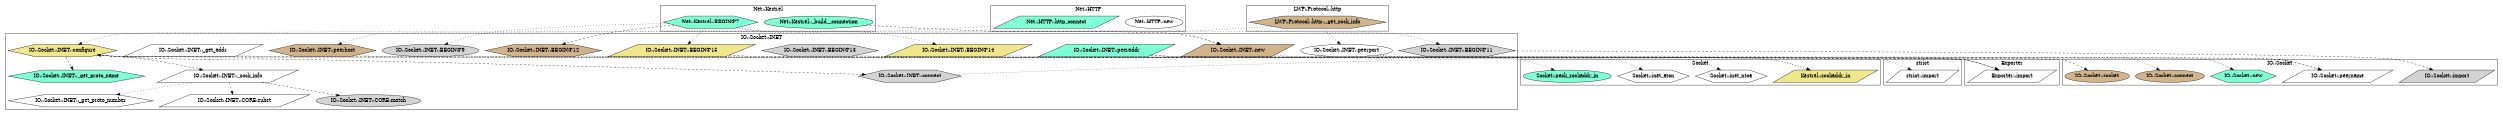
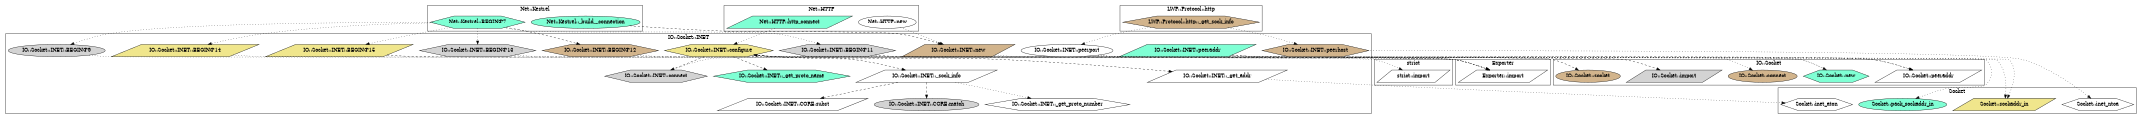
edge "Net::Kestrel::BEGIN@7" -> "IO::Socket::INET::BEGIN@13": added
edge "IO::Socket::INET::configure" -> "IO::Socket::INET::_get_addr": added
node "Kestrel::sockaddr_in": label "Kestrel::sockaddr_in" -> "Socket::sockaddr_in"
node "IO::Socket::peername": label "IO::Socket::peername" -> "IO::Socket::peeraddr"
